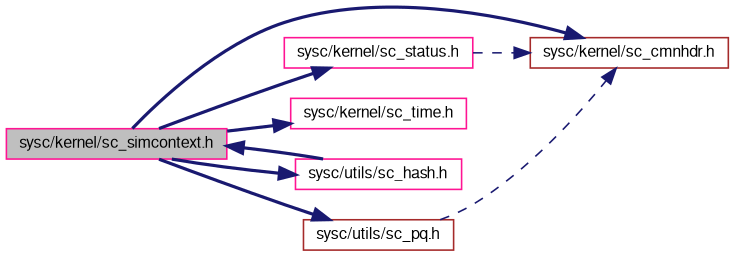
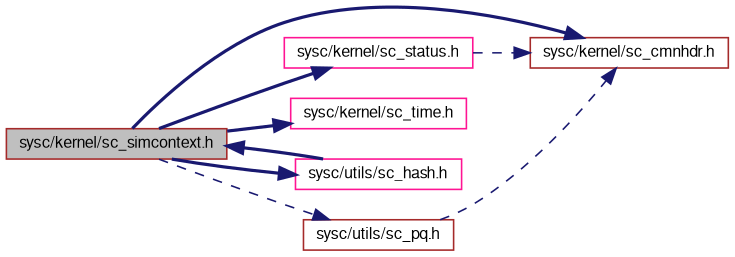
node "sysc/kernel/sc_simcontext.h": color deeppink -> brown
edge "sysc/kernel/sc_simcontext.h" -> "sysc/utils/sc_pq.h": style bold -> dashed
